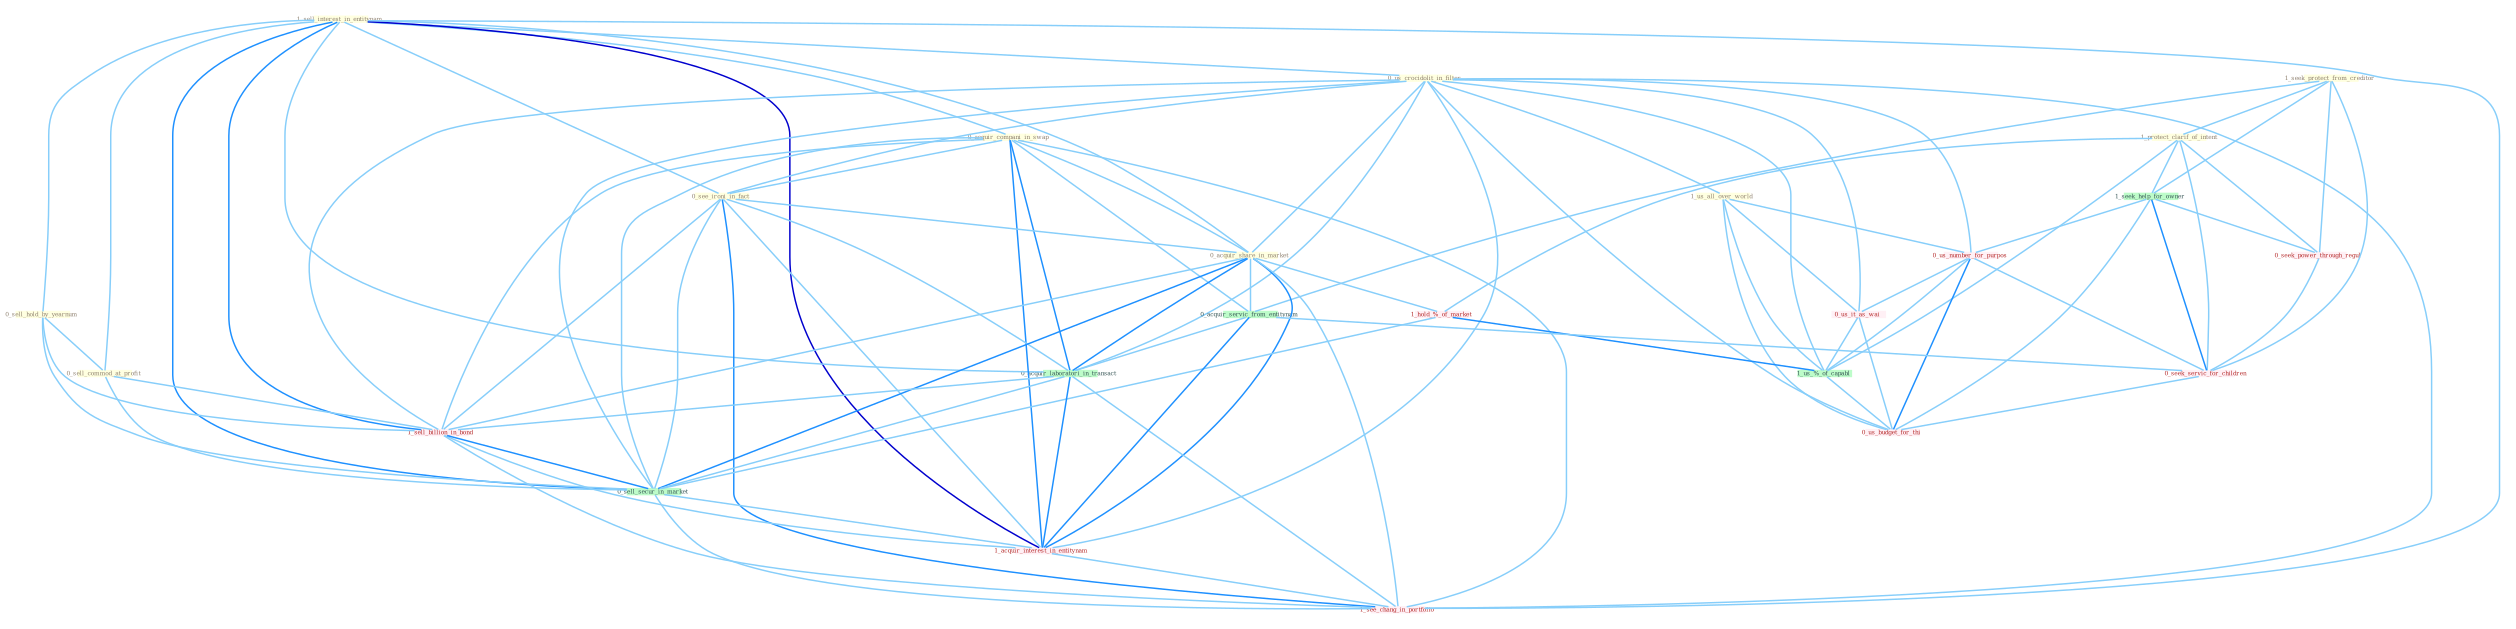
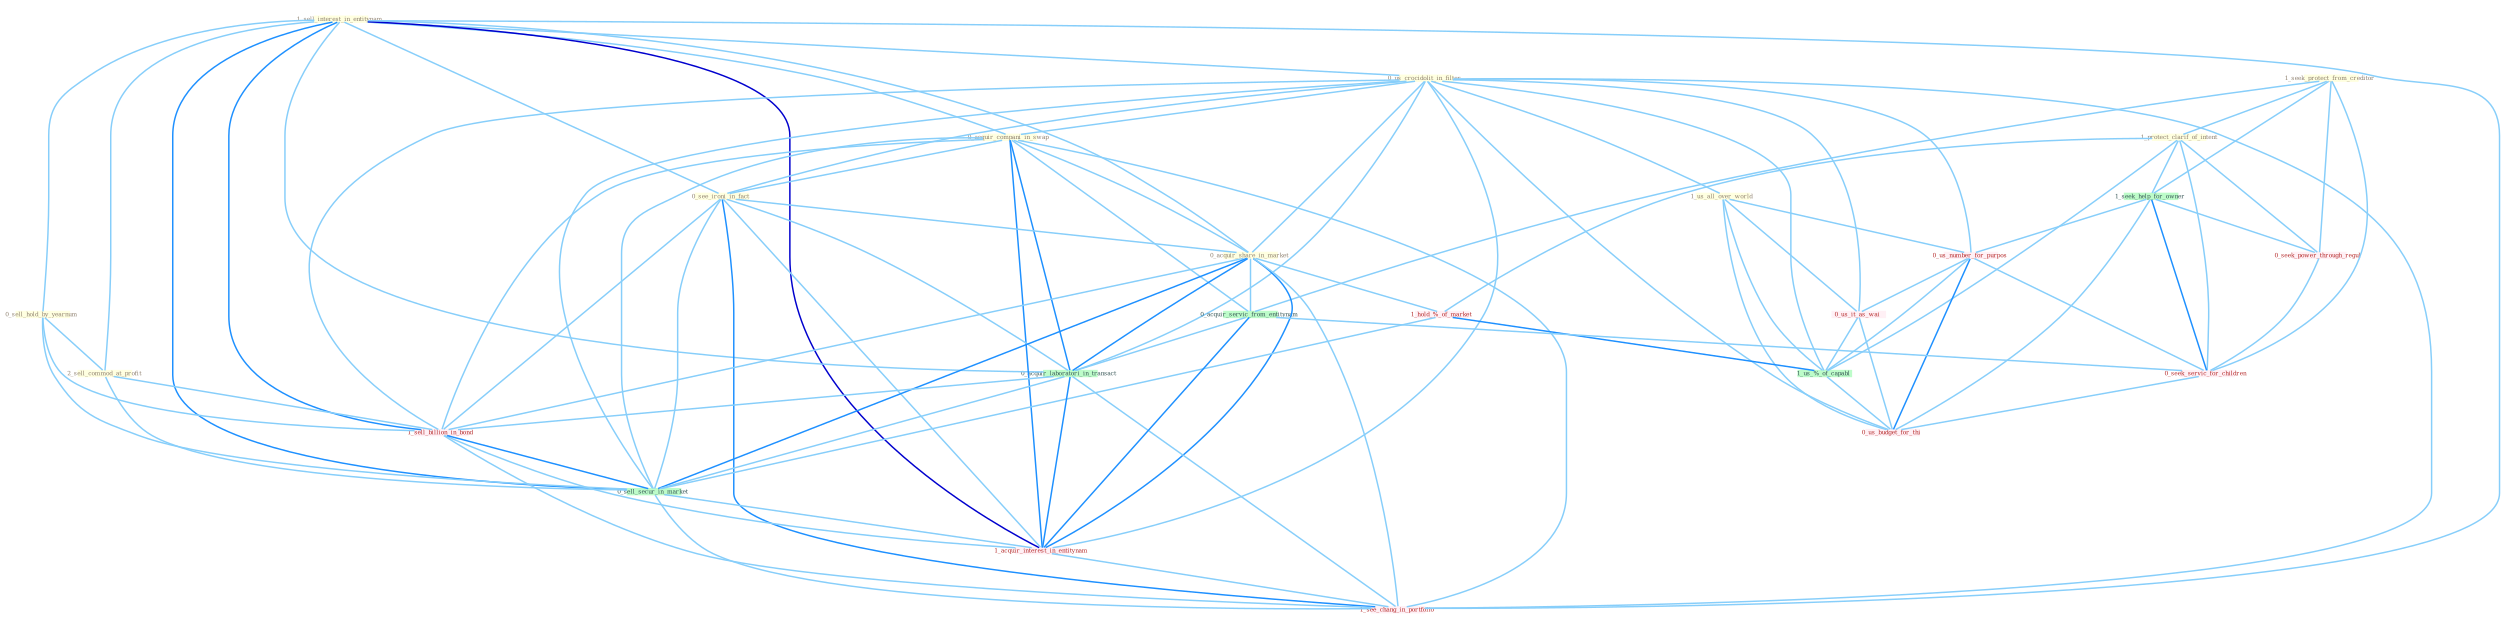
edge "0_us_crocidolit_in_filter" -- "0_acquir_compani_in_swap": added
node "0_sell_commod_at_profit": label "0_sell_commod_at_profit" -> "2_sell_commod_at_profit"
